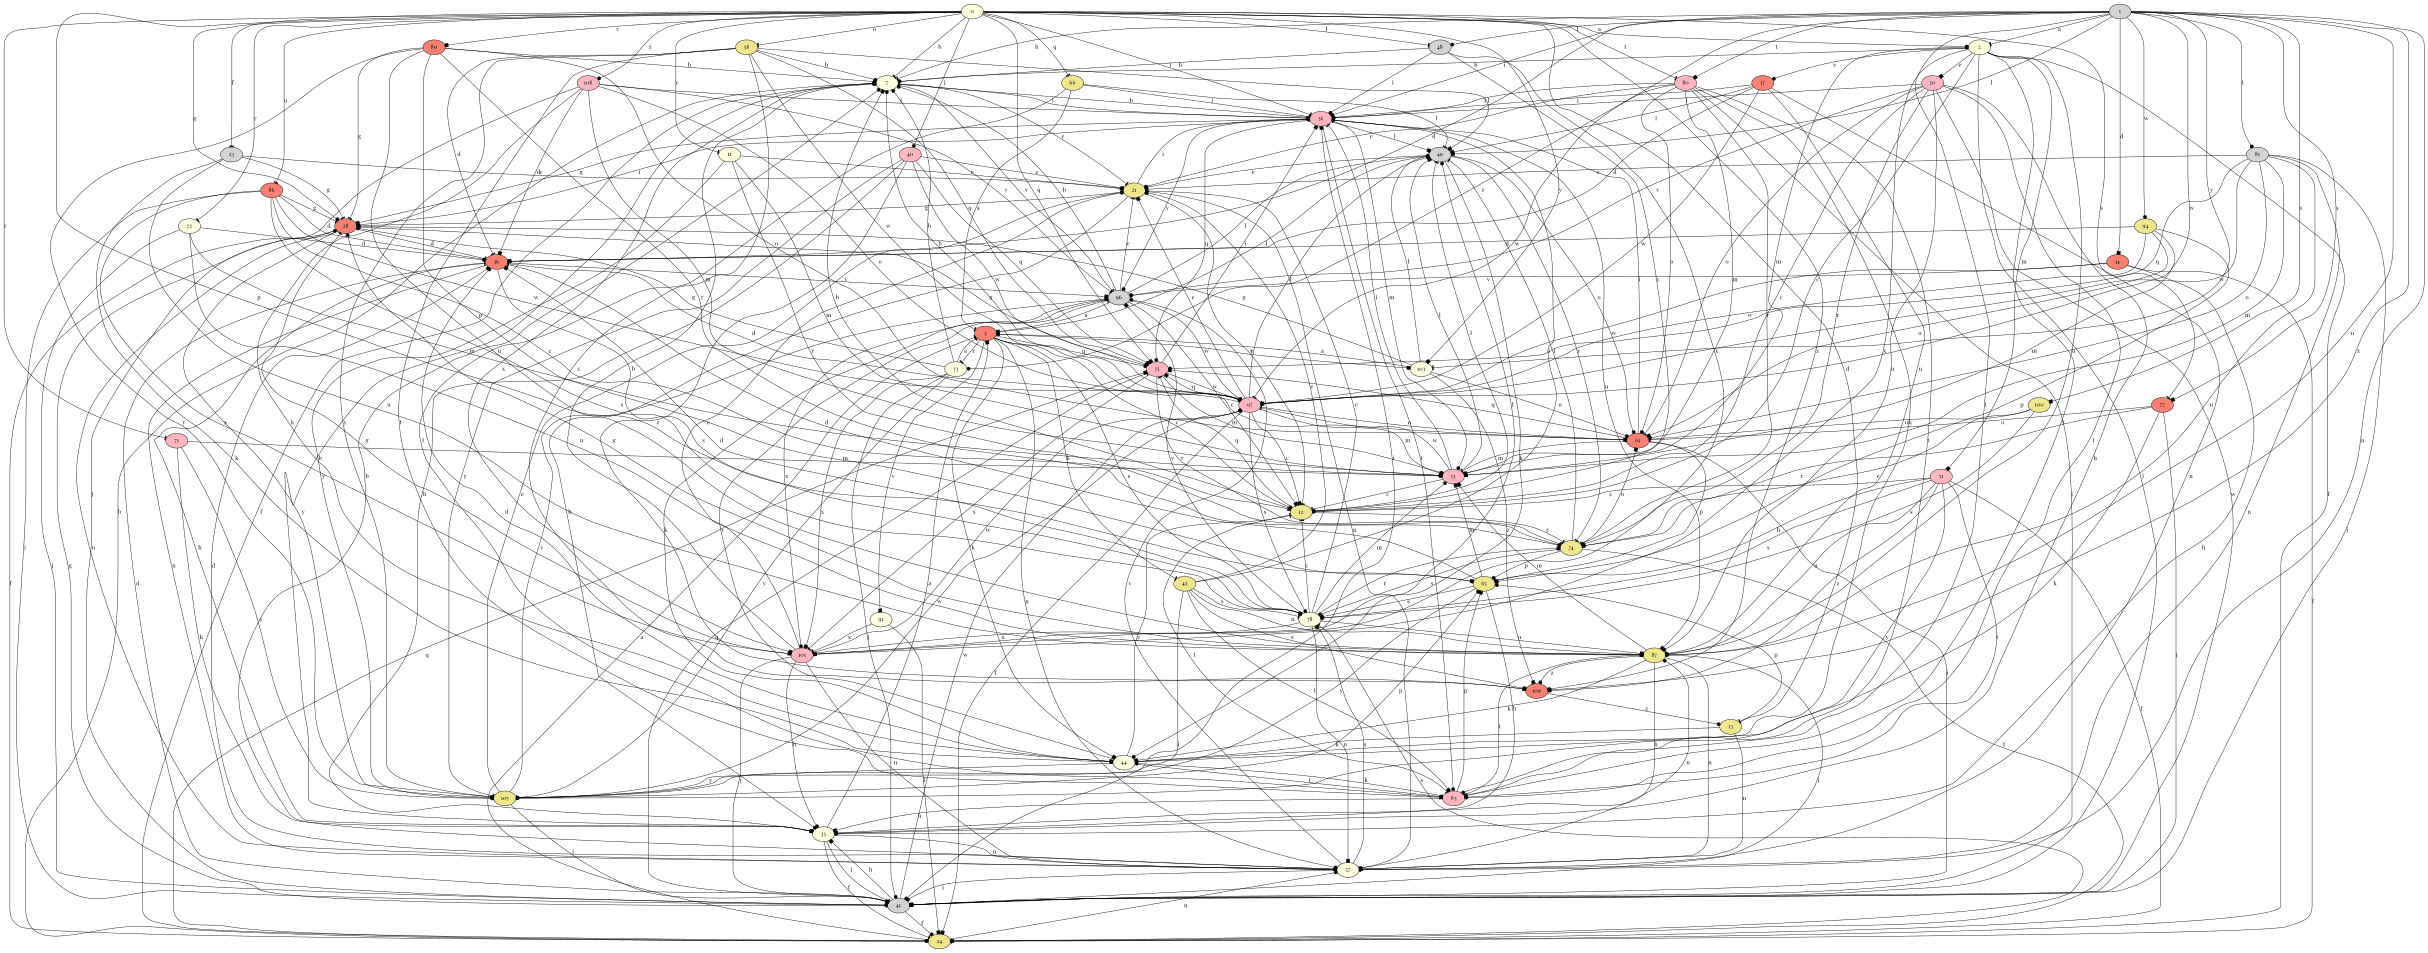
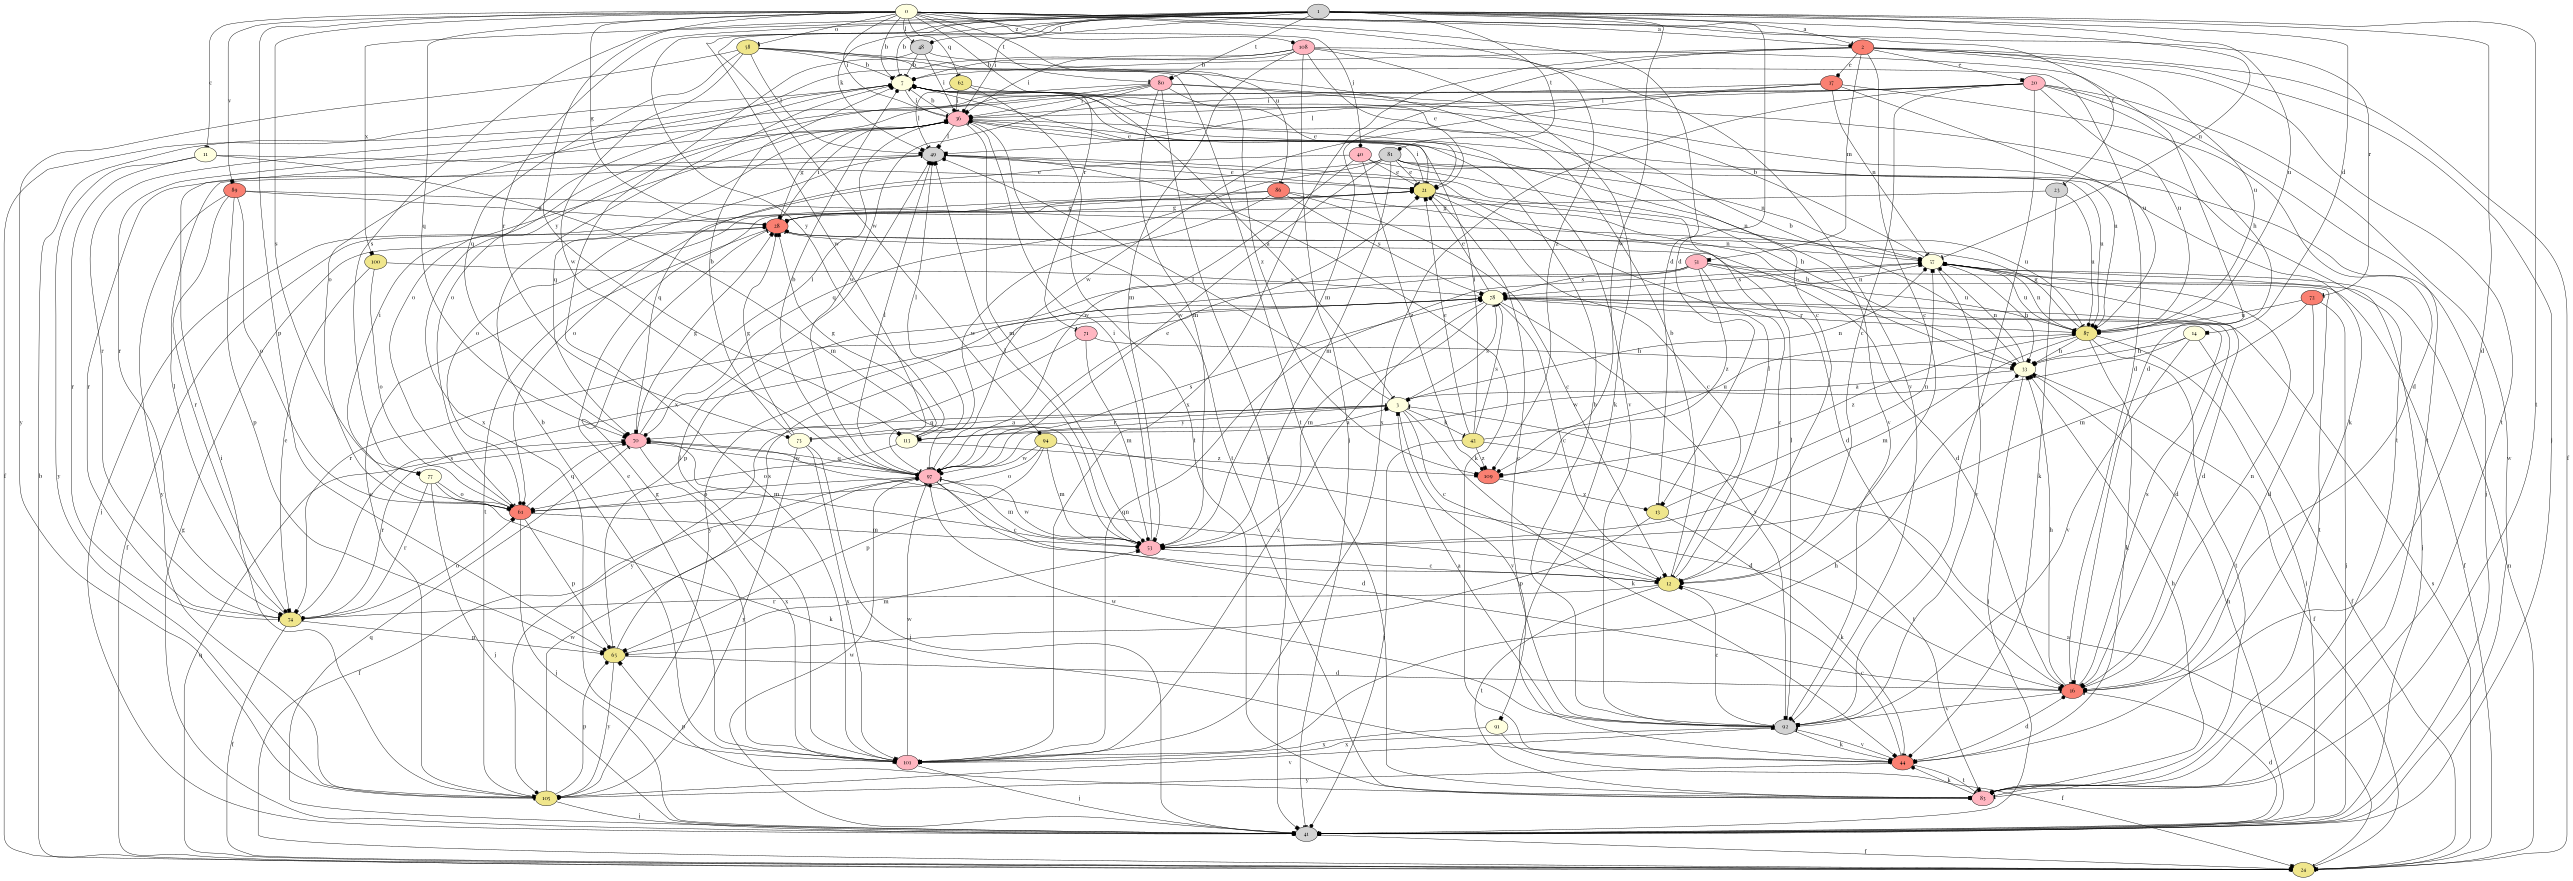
node "2": fillcolor lightyellow -> salmon
edge "89" -> "7": now "108" -> "7"
node "66": label "66" -> "62"
edge "1" -> "49": label "l" -> "k"
edge "1" -> "13": added, label "d"
edge "23" -> "21": now "108" -> "21"
node "72": fillcolor lightyellow -> salmon
edge "28" -> "16": reversed
node "14": fillcolor salmon -> lightyellow
node "96": label "96" -> "92"
edge "53" -> "2": reversed
node "3": fillcolor salmon -> lightyellow
edge "1" -> "109": label "z" -> "w"
node "75": label "75" -> "70"
node "103": label "103" -> "113"
edge "40" -> "105": removed, label "y"
node "77": fillcolor salmon -> lightyellow
edge "86" -> "101": now "20" -> "101"
edge "28" -> "105": label "y" -> "t"
edge "51" -> "65": label "h" -> "p"
edge "78" -> "87": label "u" -> "r"
node "44": fillcolor lightyellow -> salmon
edge "65" -> "33": now "57" -> "33"
